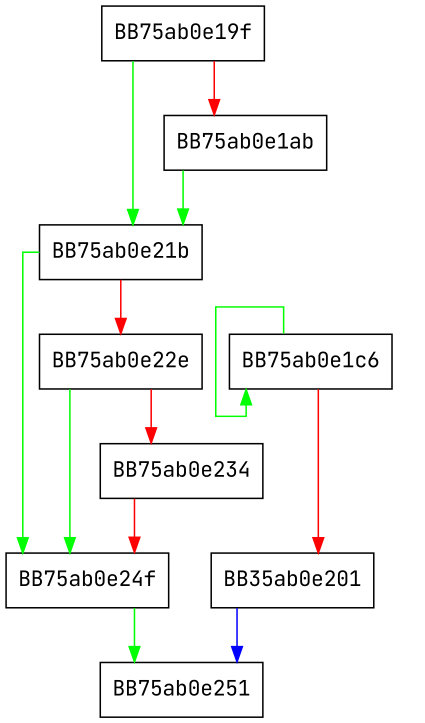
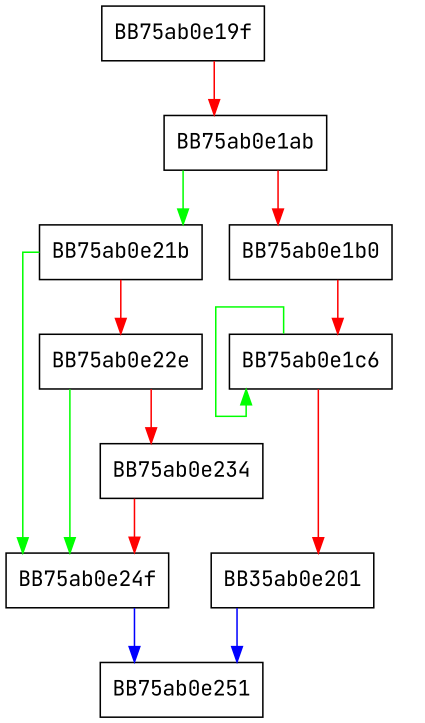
edge "BB75ab0e19f" -> "BB75ab0e21b": removed
node "BB75ab0e1b0": added
edge "BB75ab0e24f" -> "BB75ab0e251": color green -> blue
